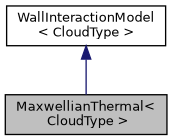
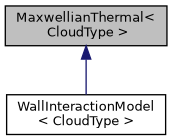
edge "MaxwellianThermal< CloudType >" -> "WallInteractionModel < CloudType >": reversed
